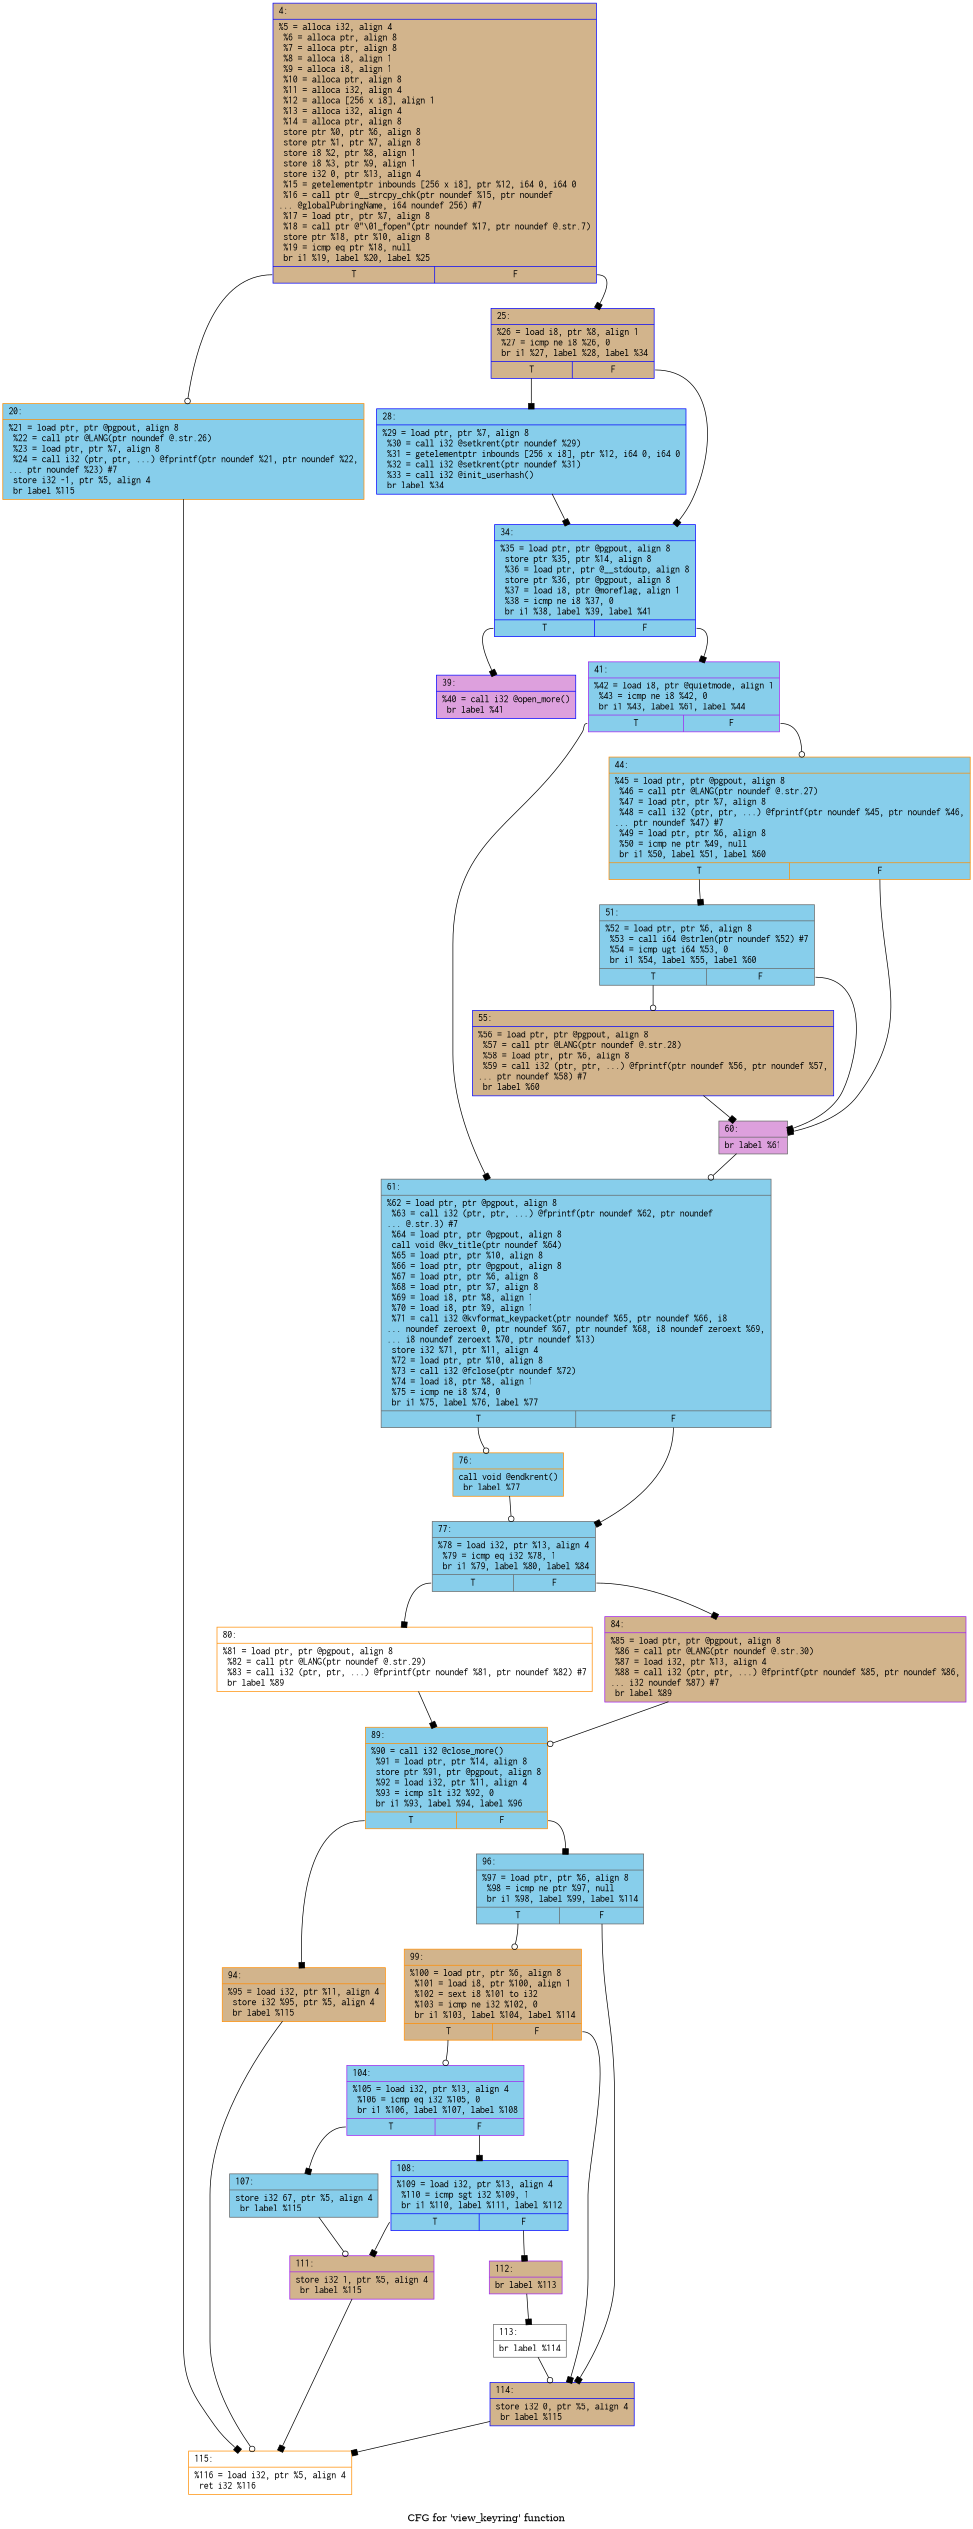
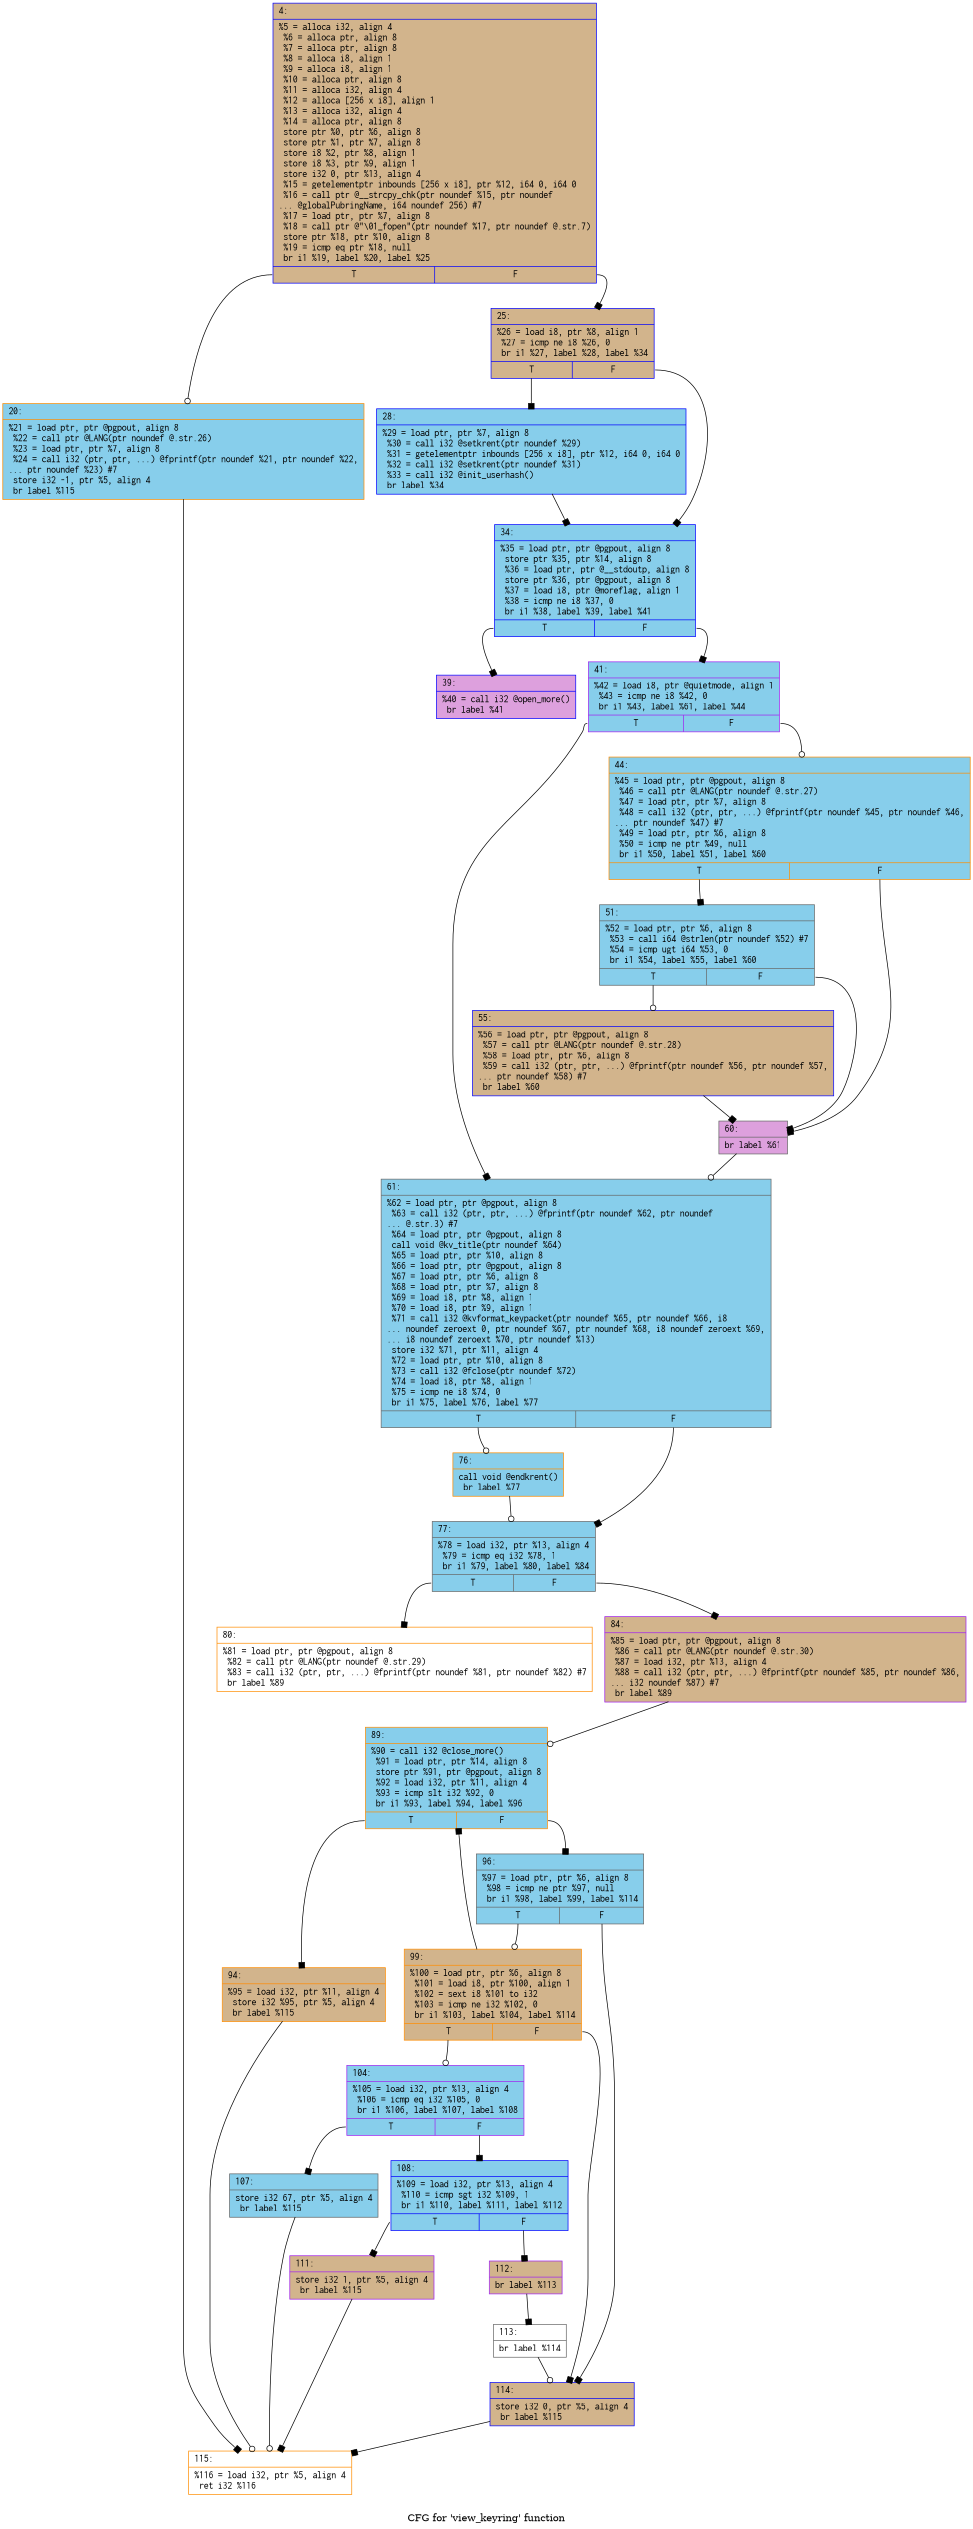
edge "80:" -> "89:": now "99:" -> "89:"
edge "107:" -> "111:": now "107:" -> "115:"
